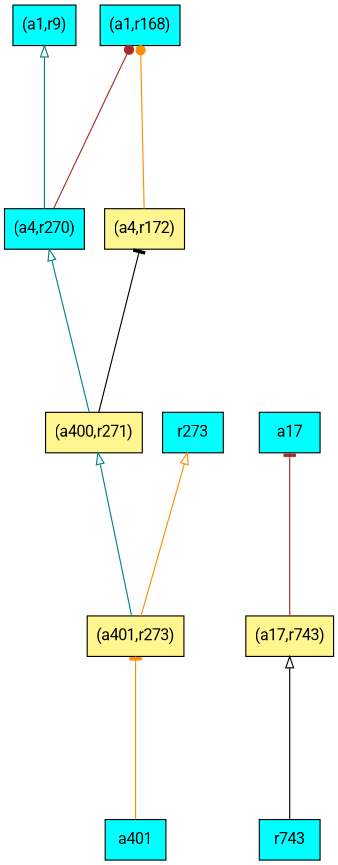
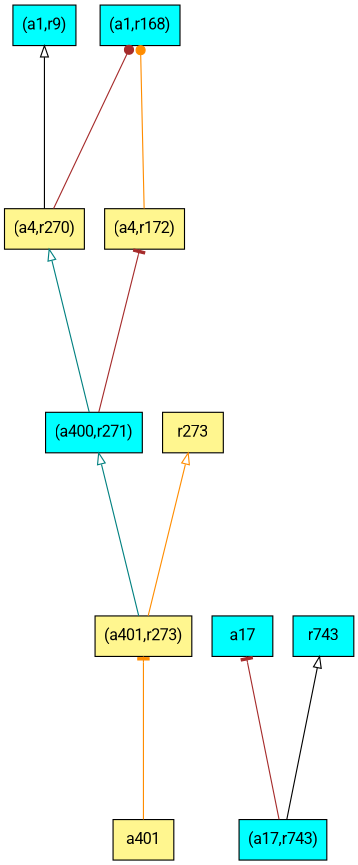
edge "(a4,r270)" -> "(a1,r9)": color teal -> black
node "(a4,r270)": fillcolor cyan -> khaki1
edge "(a400,r271)" -> "(a4,r172)": color black -> brown
node "(a400,r271)": fillcolor khaki1 -> cyan
node "r273": fillcolor cyan -> khaki1
node "(a17,r743)": fillcolor khaki1 -> cyan
edge "r743" -> "(a17,r743)": reversed
node "a401": fillcolor cyan -> khaki1
